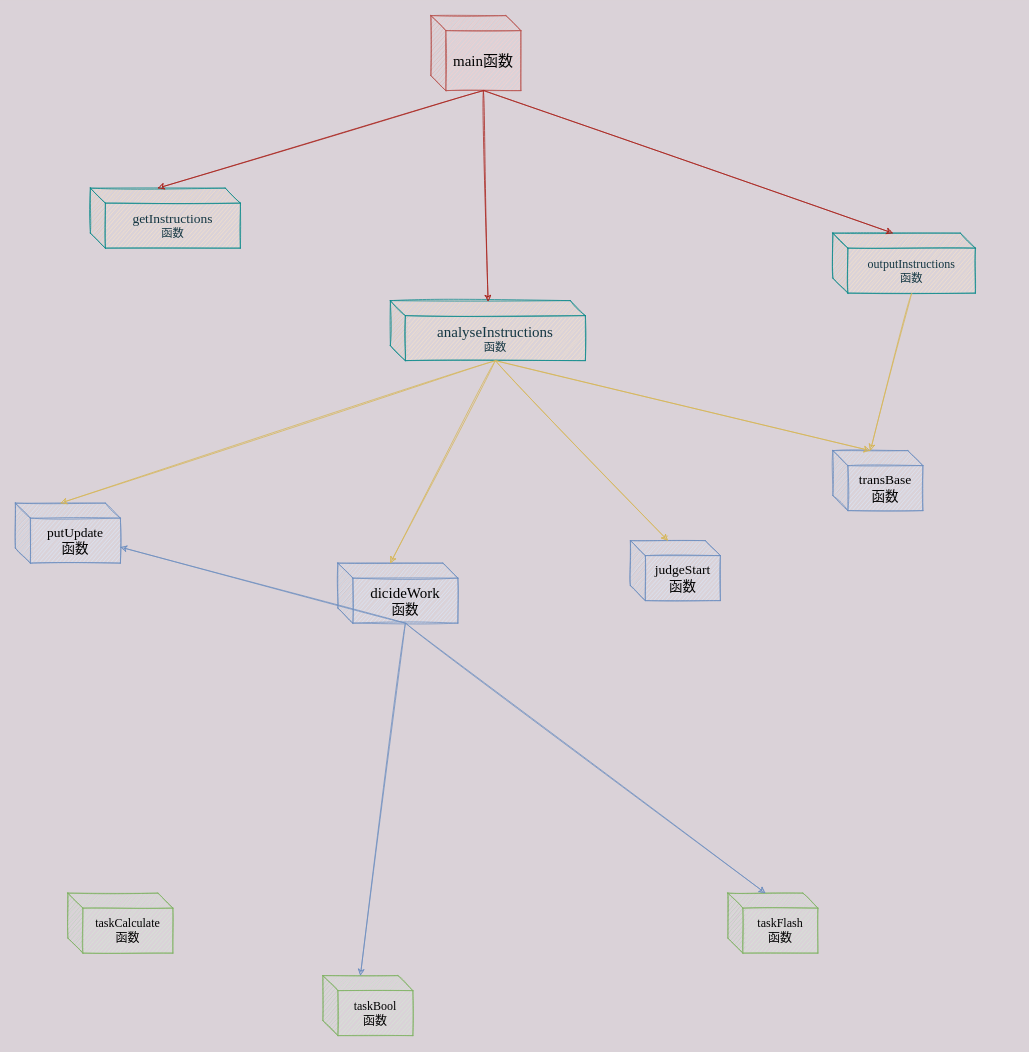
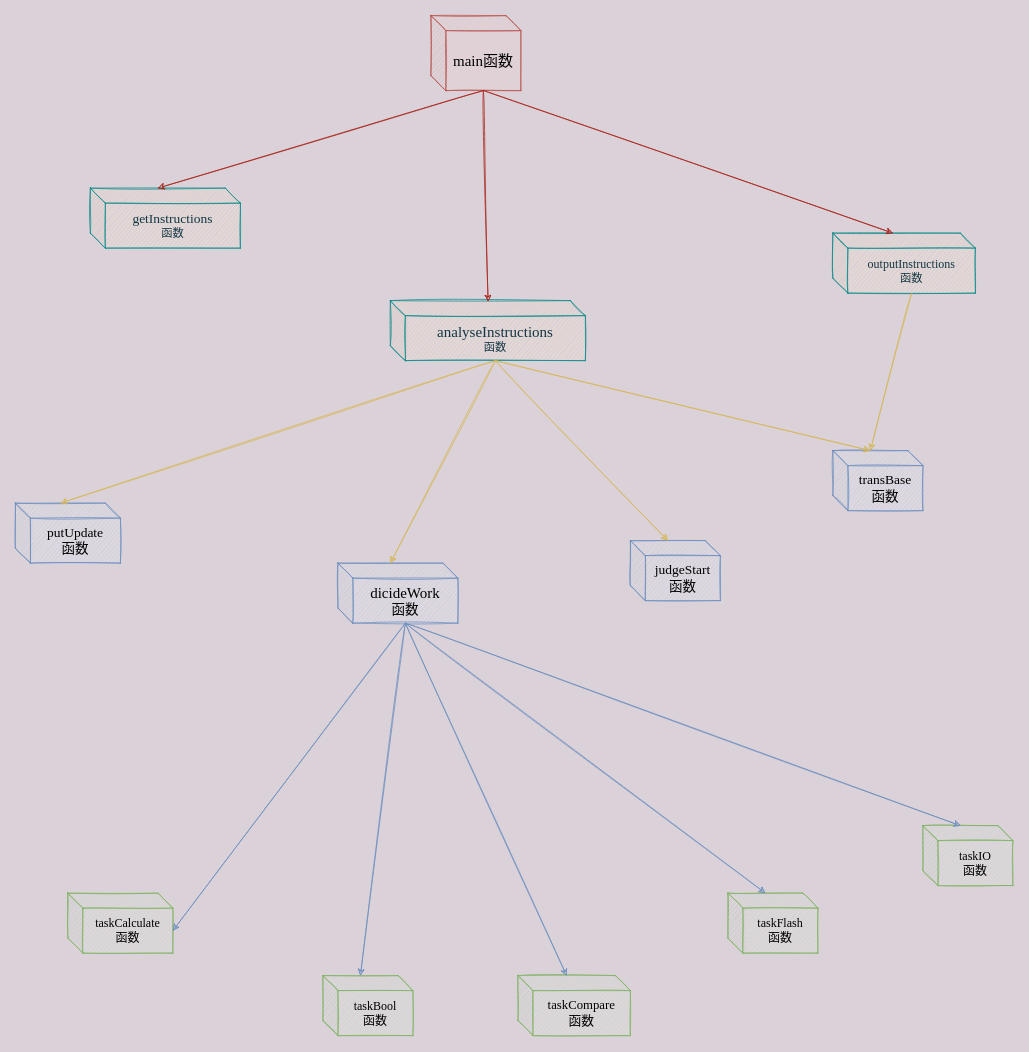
edge "dicideWork 函数" -> "putUpdate 函数": now "dicideWork 函数" -> "taskCalculate 函数"
edge "dicideWork 函数" -> "taskIO 函数": added
edge "dicideWork 函数" -> "taskCompare 函数": added
node "taskIO 函数": added
node "taskCompare 函数": added
